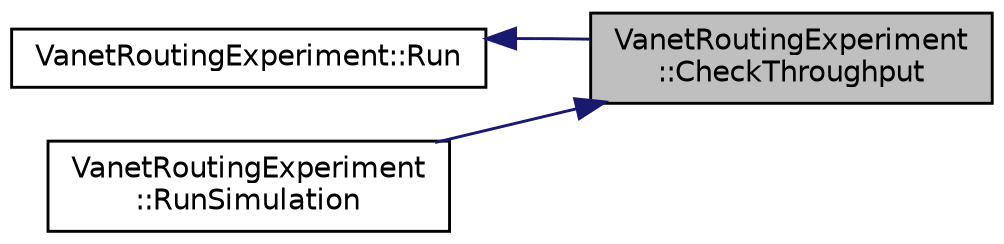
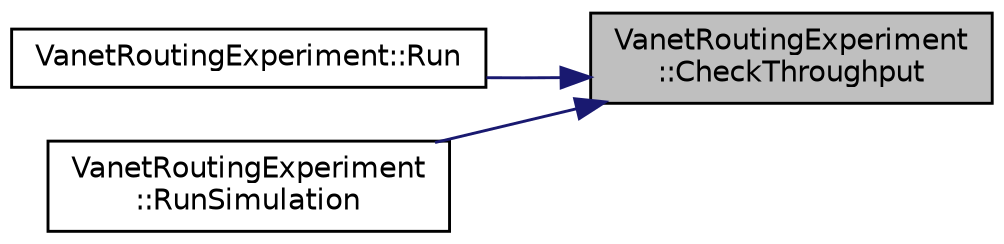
edge "VanetRoutingExperiment ::CheckThroughput" -> "VanetRoutingExperiment::Run": reversed
